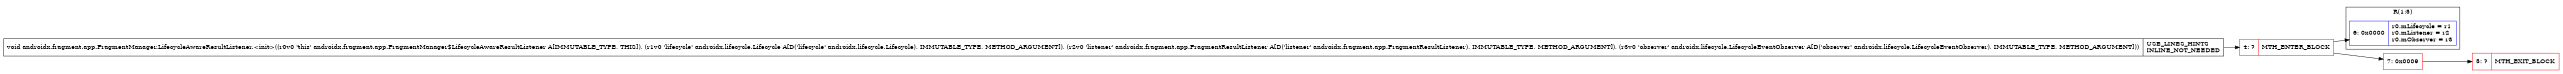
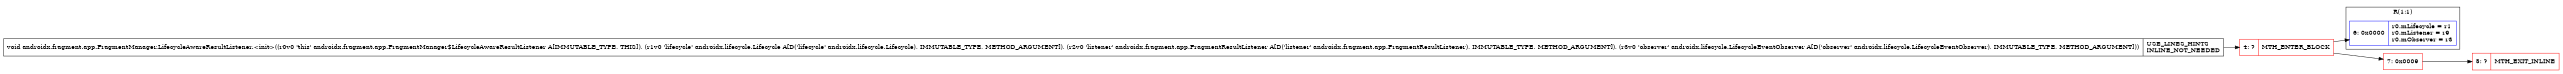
cluster "R(1:5)": label "R(1:5)" -> "R(1:1)"
node "6: 0x0000": text "r0.mListener = r2" -> "r0.mListener = r9"
node "5: ?": text "MTH_EXIT_BLOCK" -> "MTH_EXIT_INLINE"
